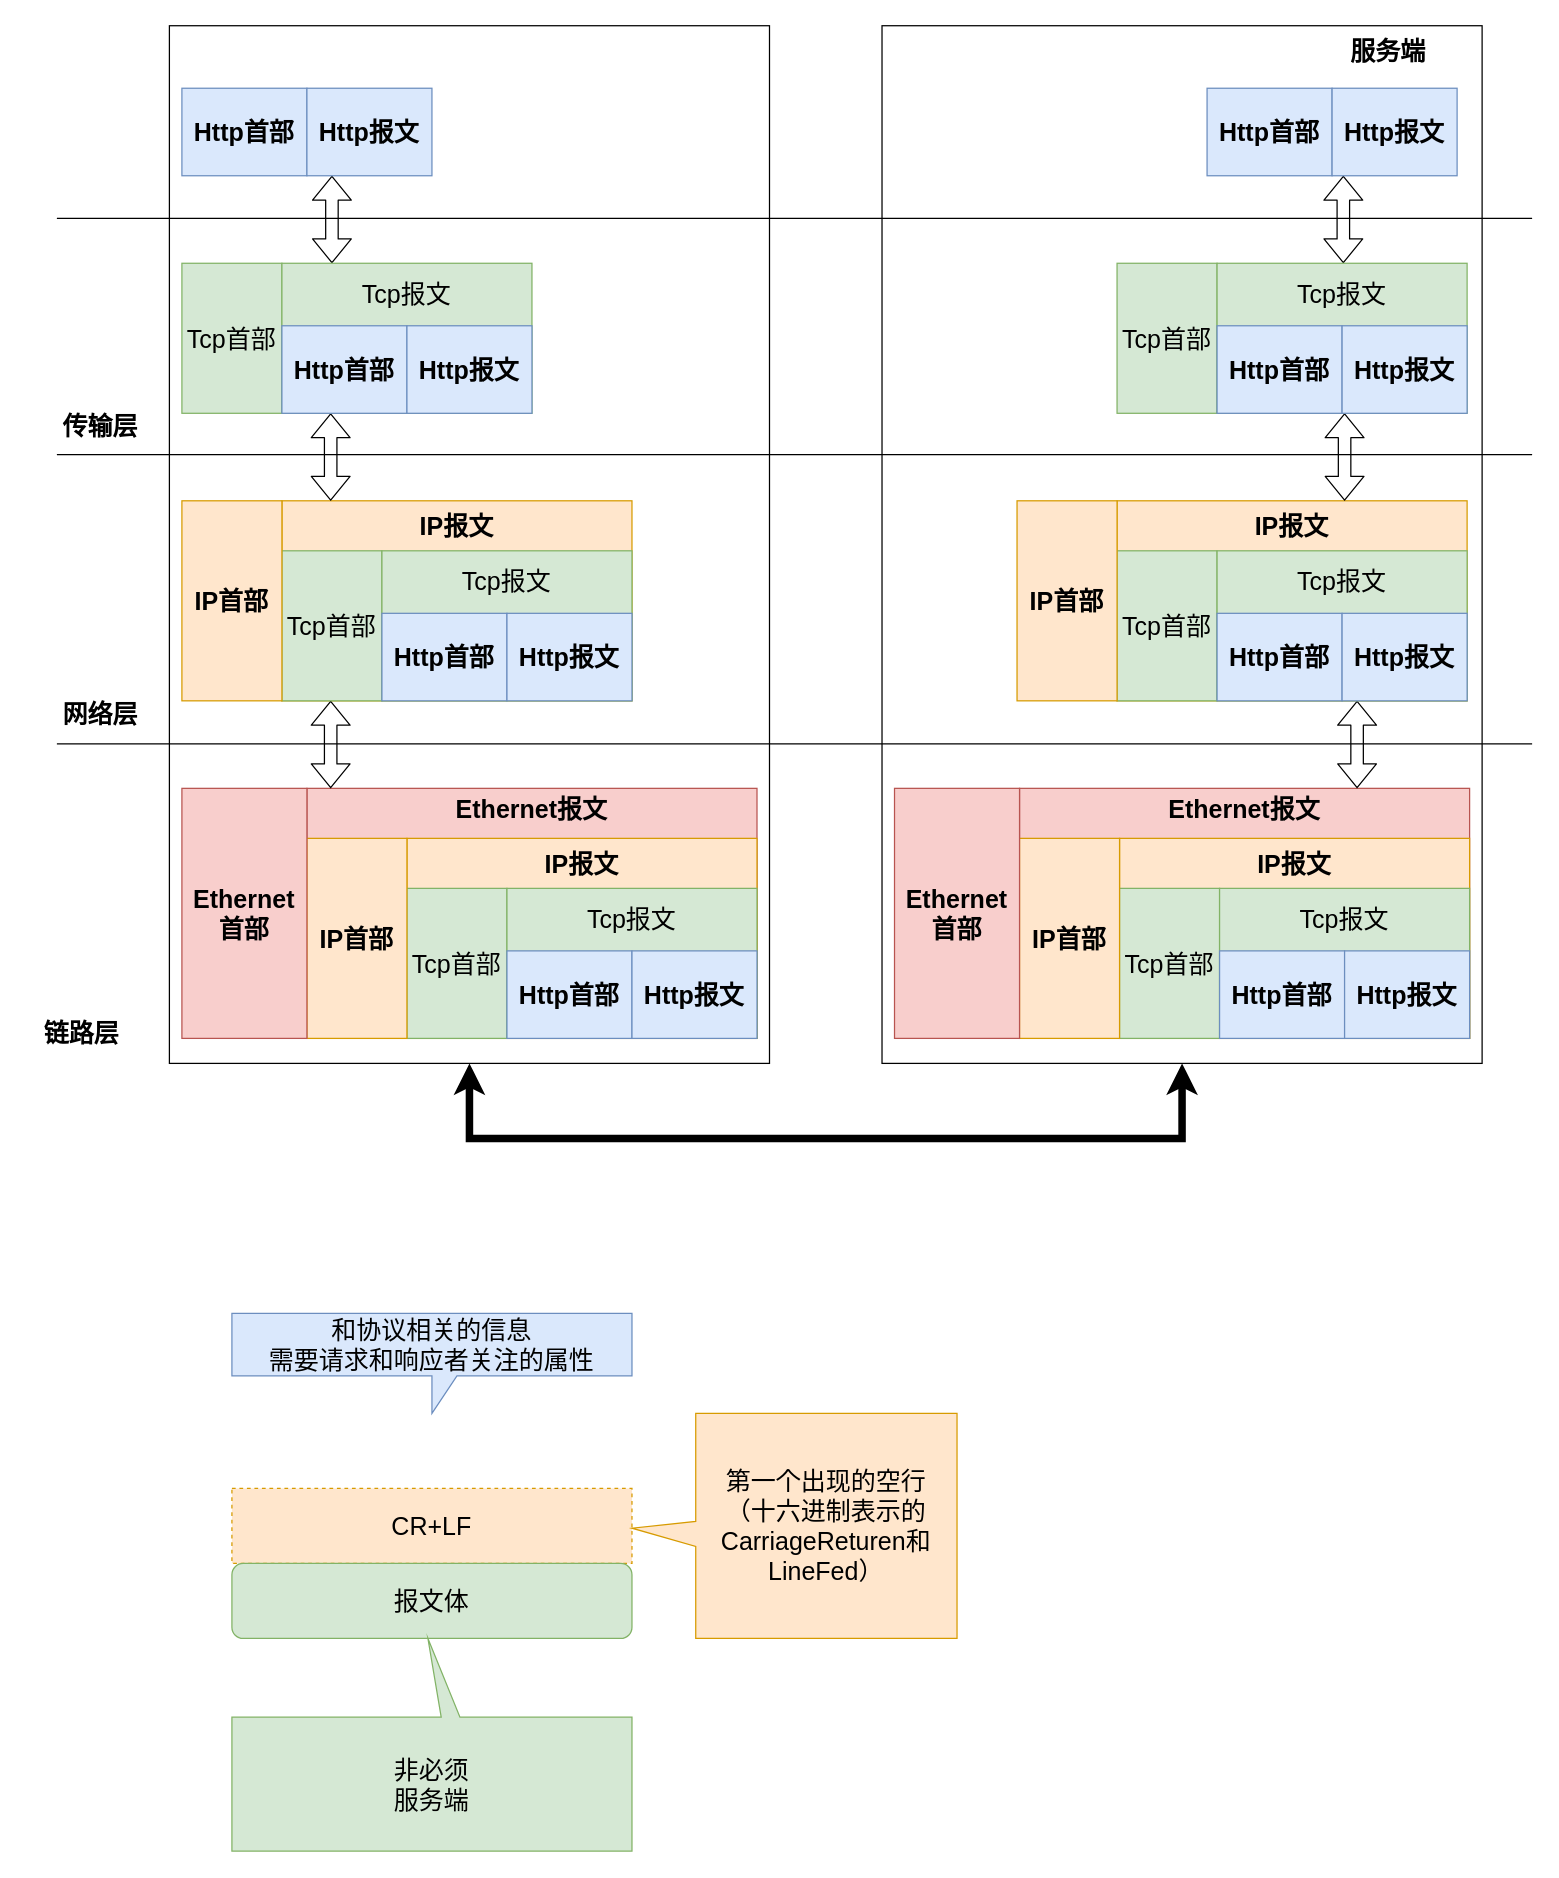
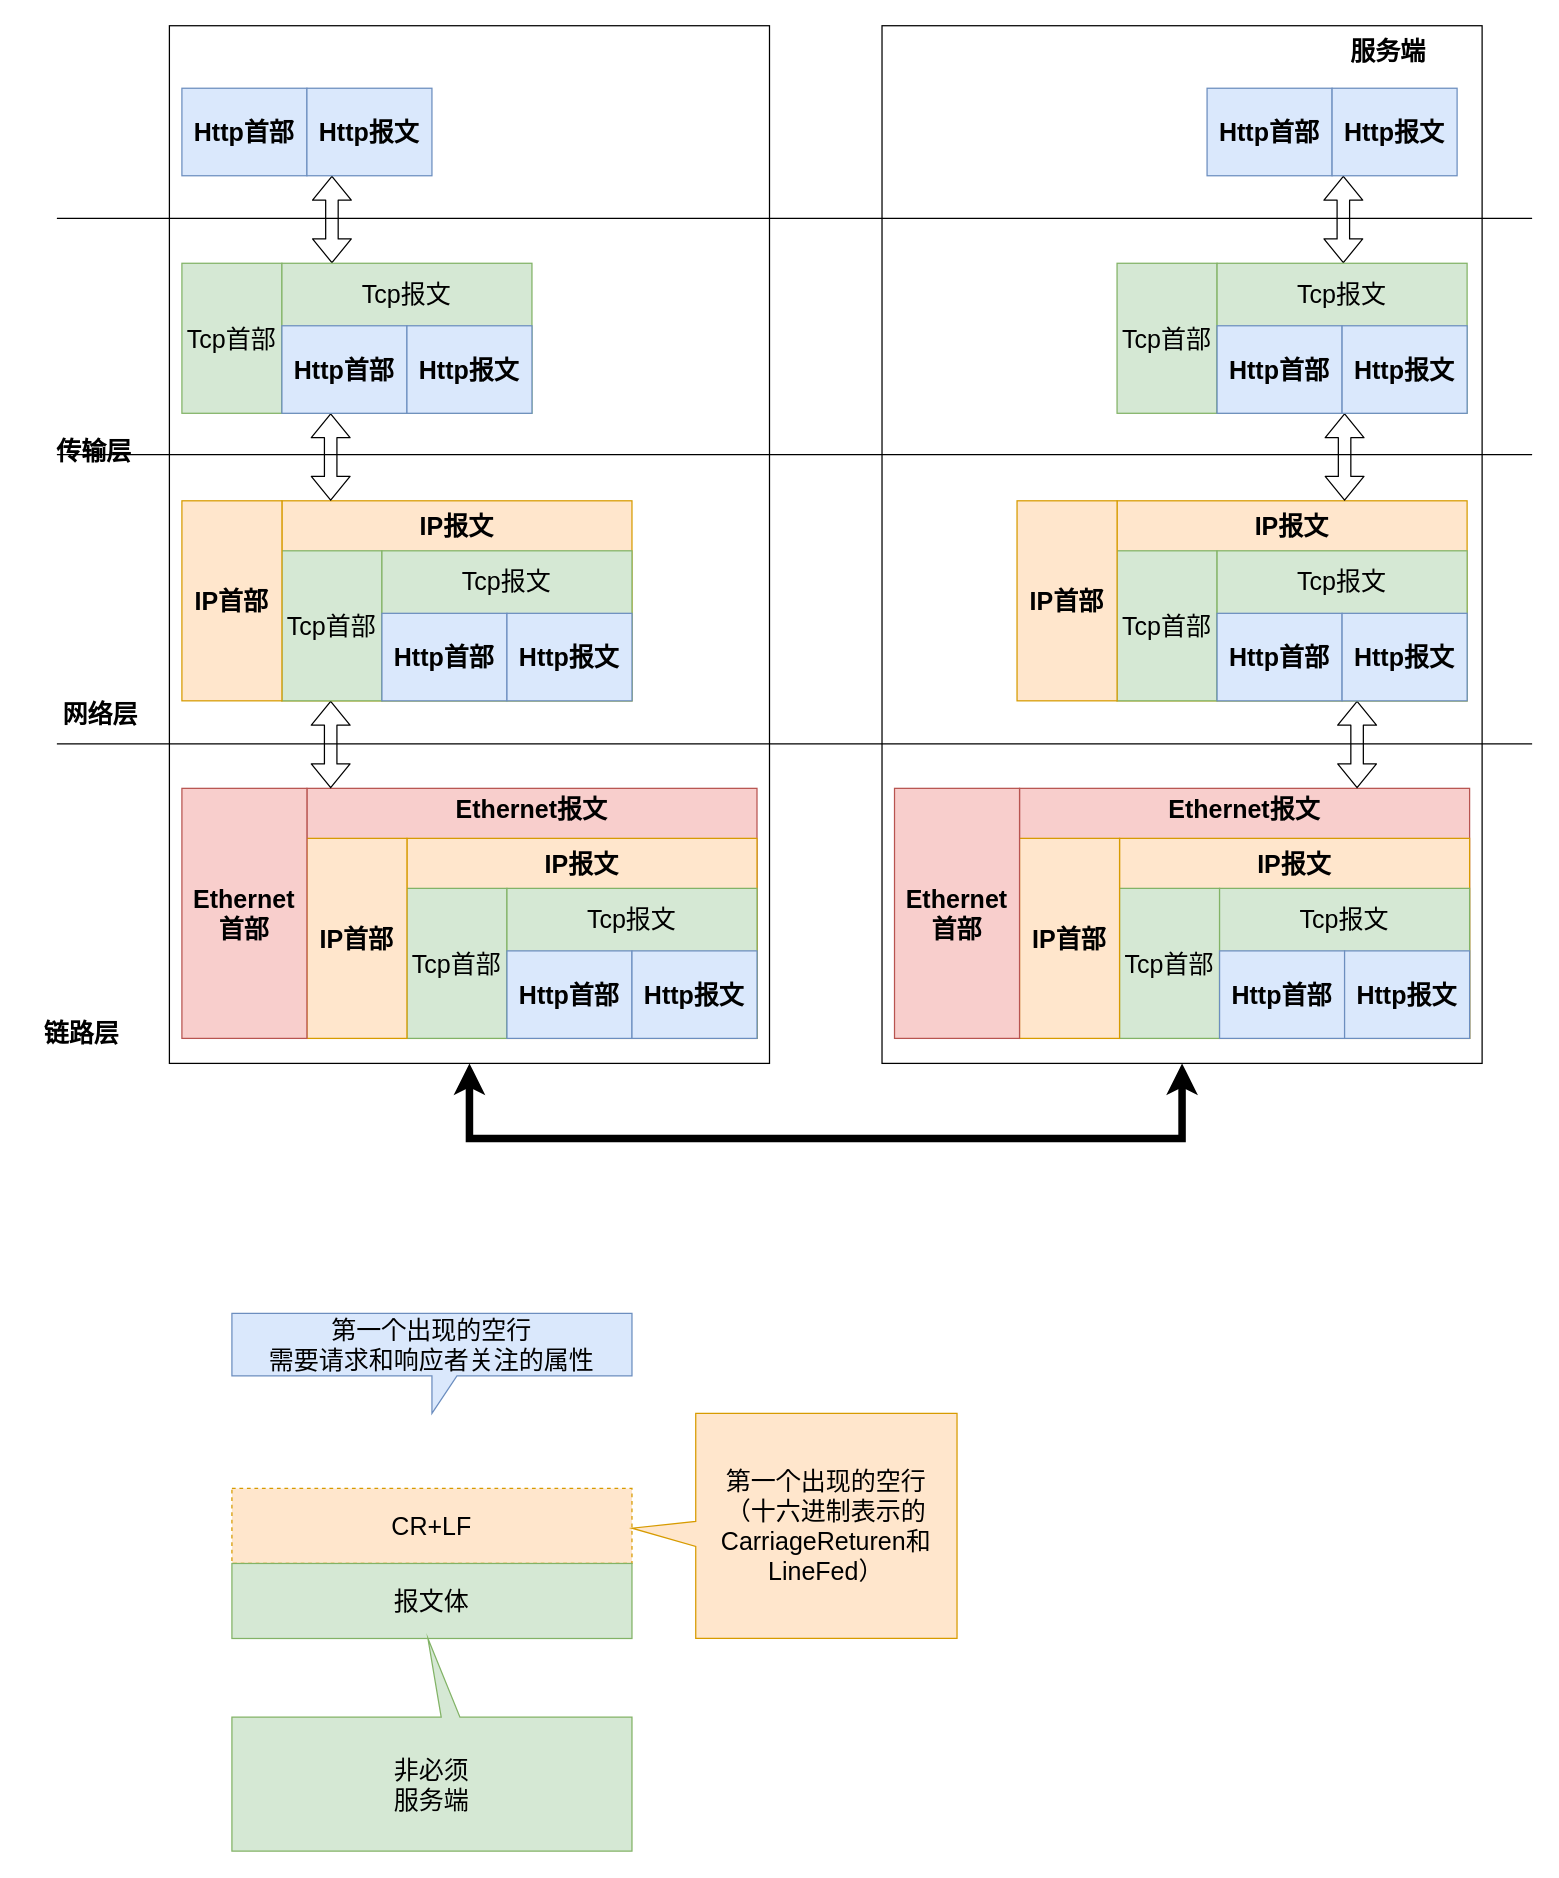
node "传输层": moved (101, 426) -> (94, 451)
node "和协议相关的信息 需要请求和响应者关注的属性": label "和协议相关的信息 需要请求和响应者关注的属性" -> "第一个出现的空行 需要请求和响应者关注的属性"
node "报文体": shape rounded rectangle -> rectangle
